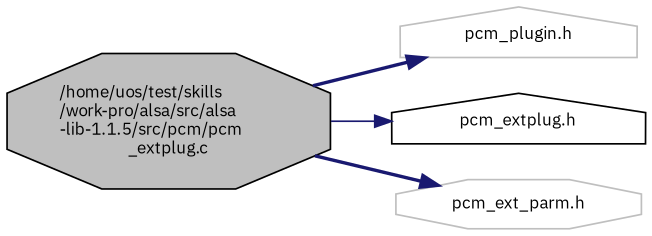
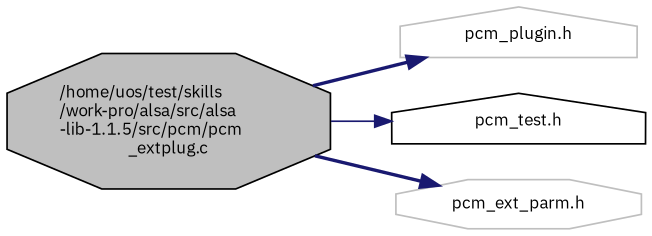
node "pcm_extplug.h": label "pcm_extplug.h" -> "pcm_test.h"
